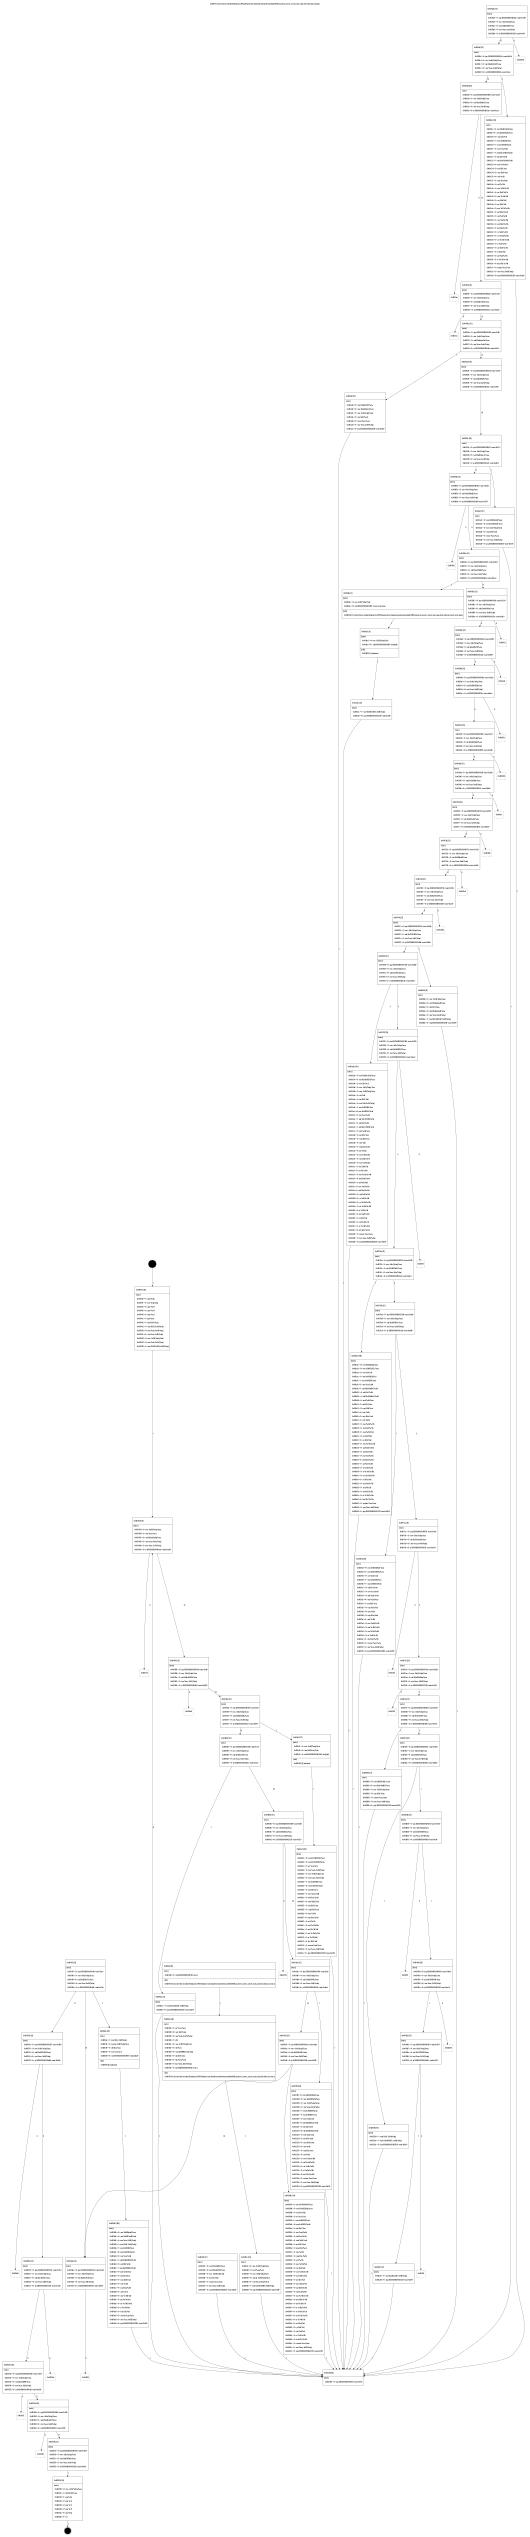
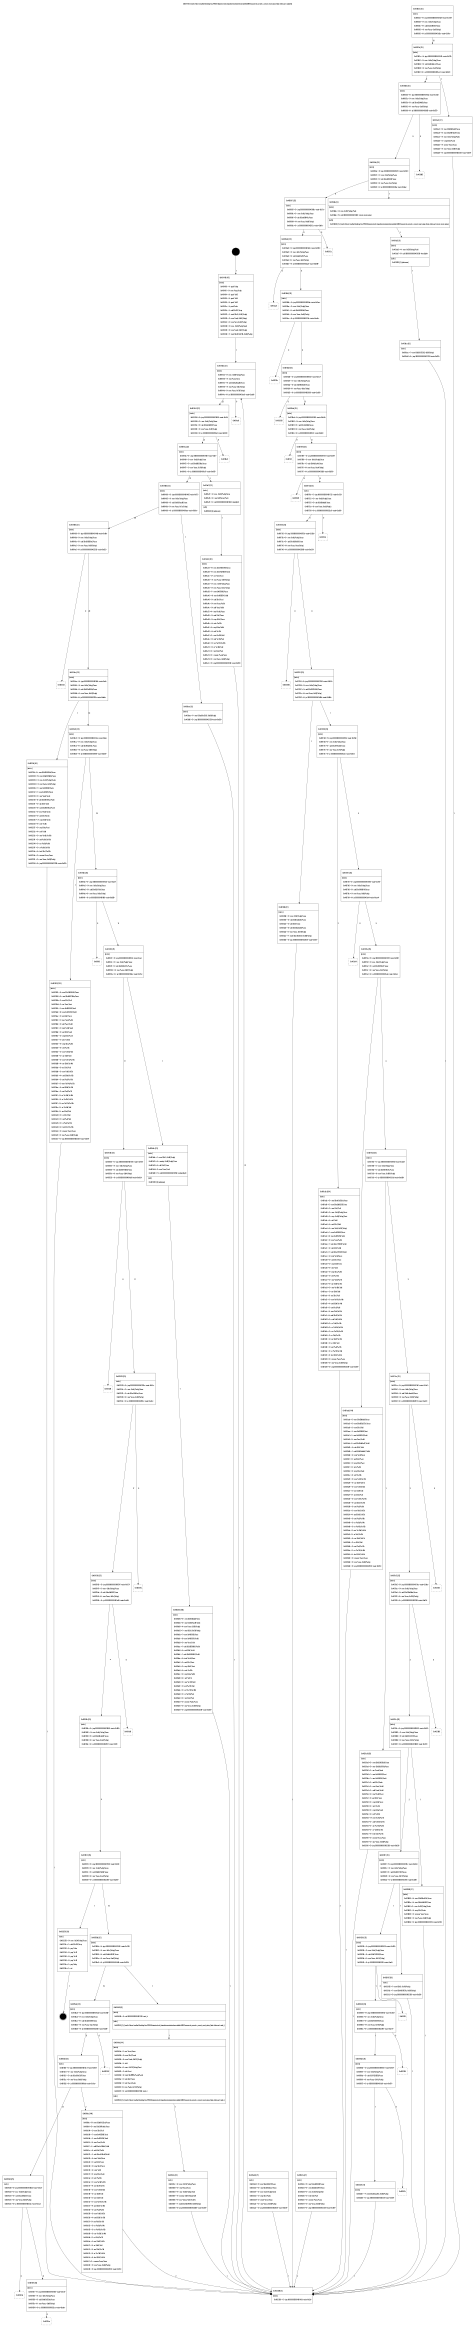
node "0x40160a [25]": removed
node "0x40158d [25]": added
edge "0x4014f7 [25]" -> "0x4014de [25]": reversed
node "0x402321": removed
